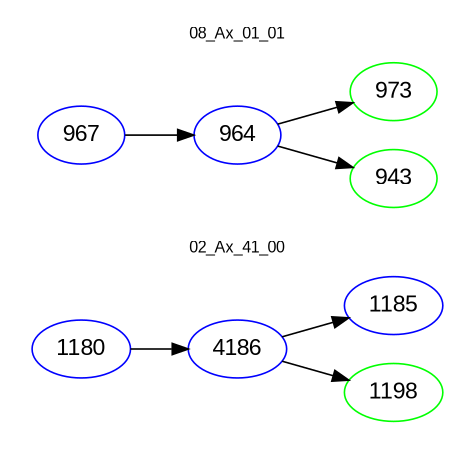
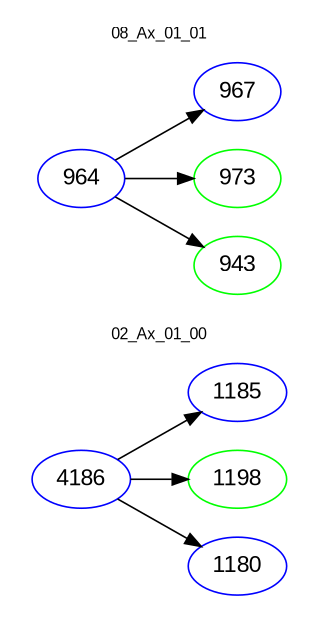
edge "967" -> "964": reversed
cluster "02_Ax_41_00": label "02_Ax_41_00" -> "02_Ax_01_00"
edge "1180" -> "4186": reversed
